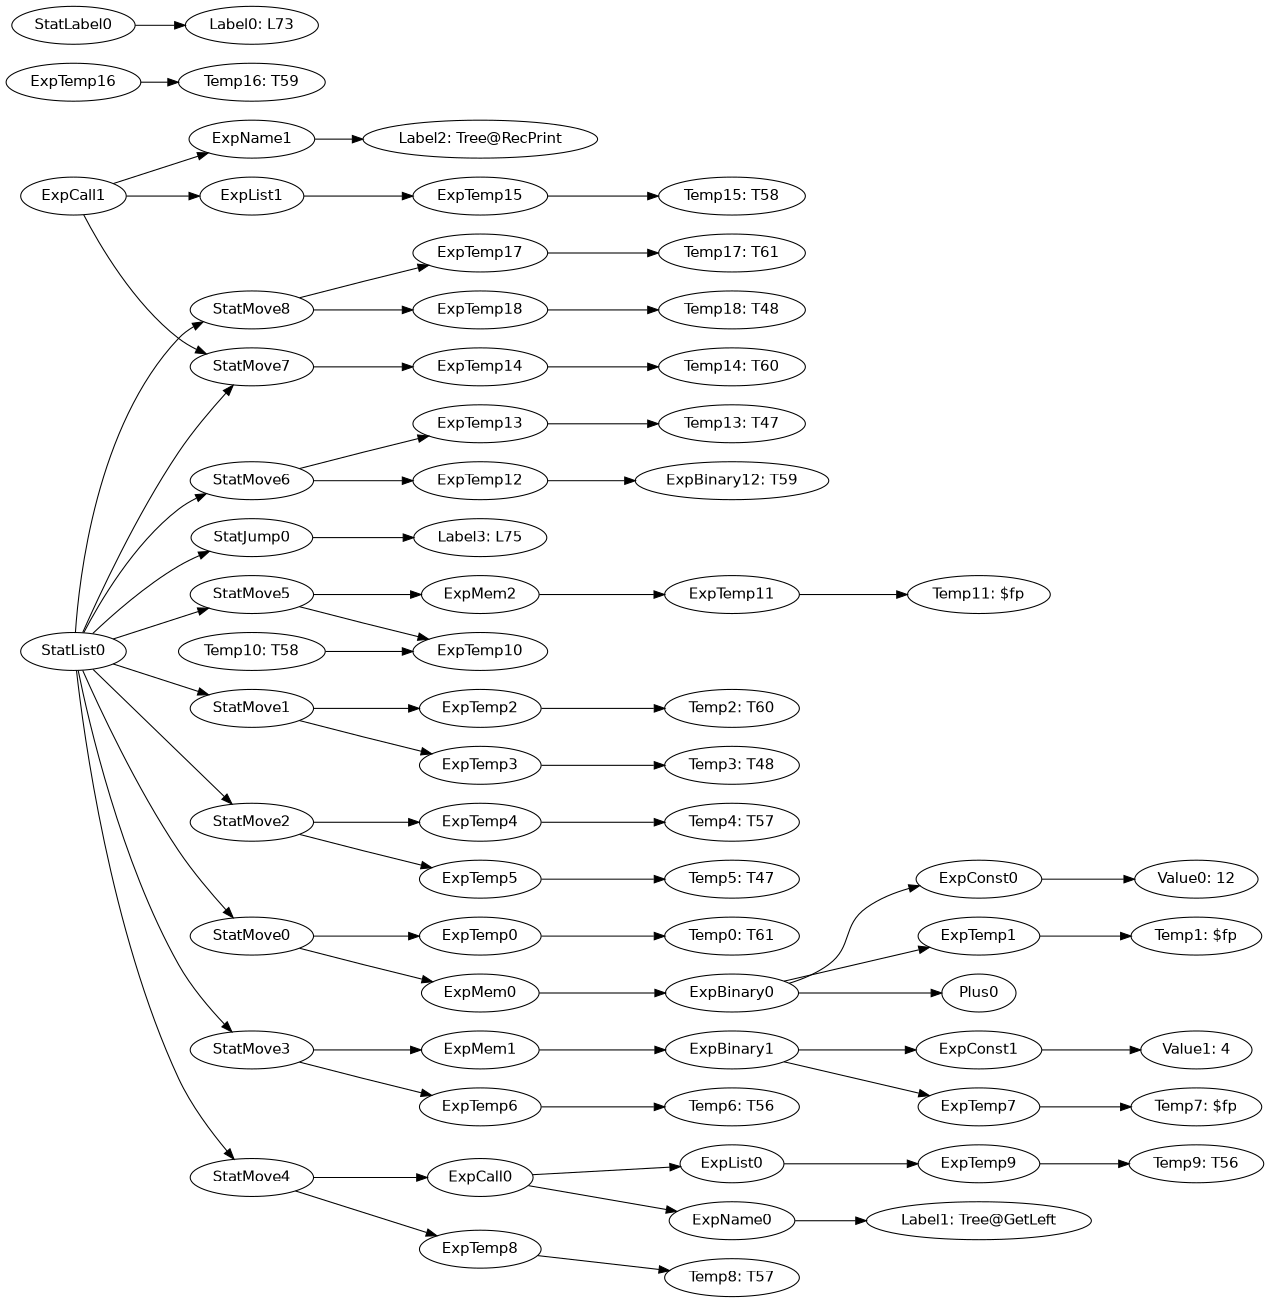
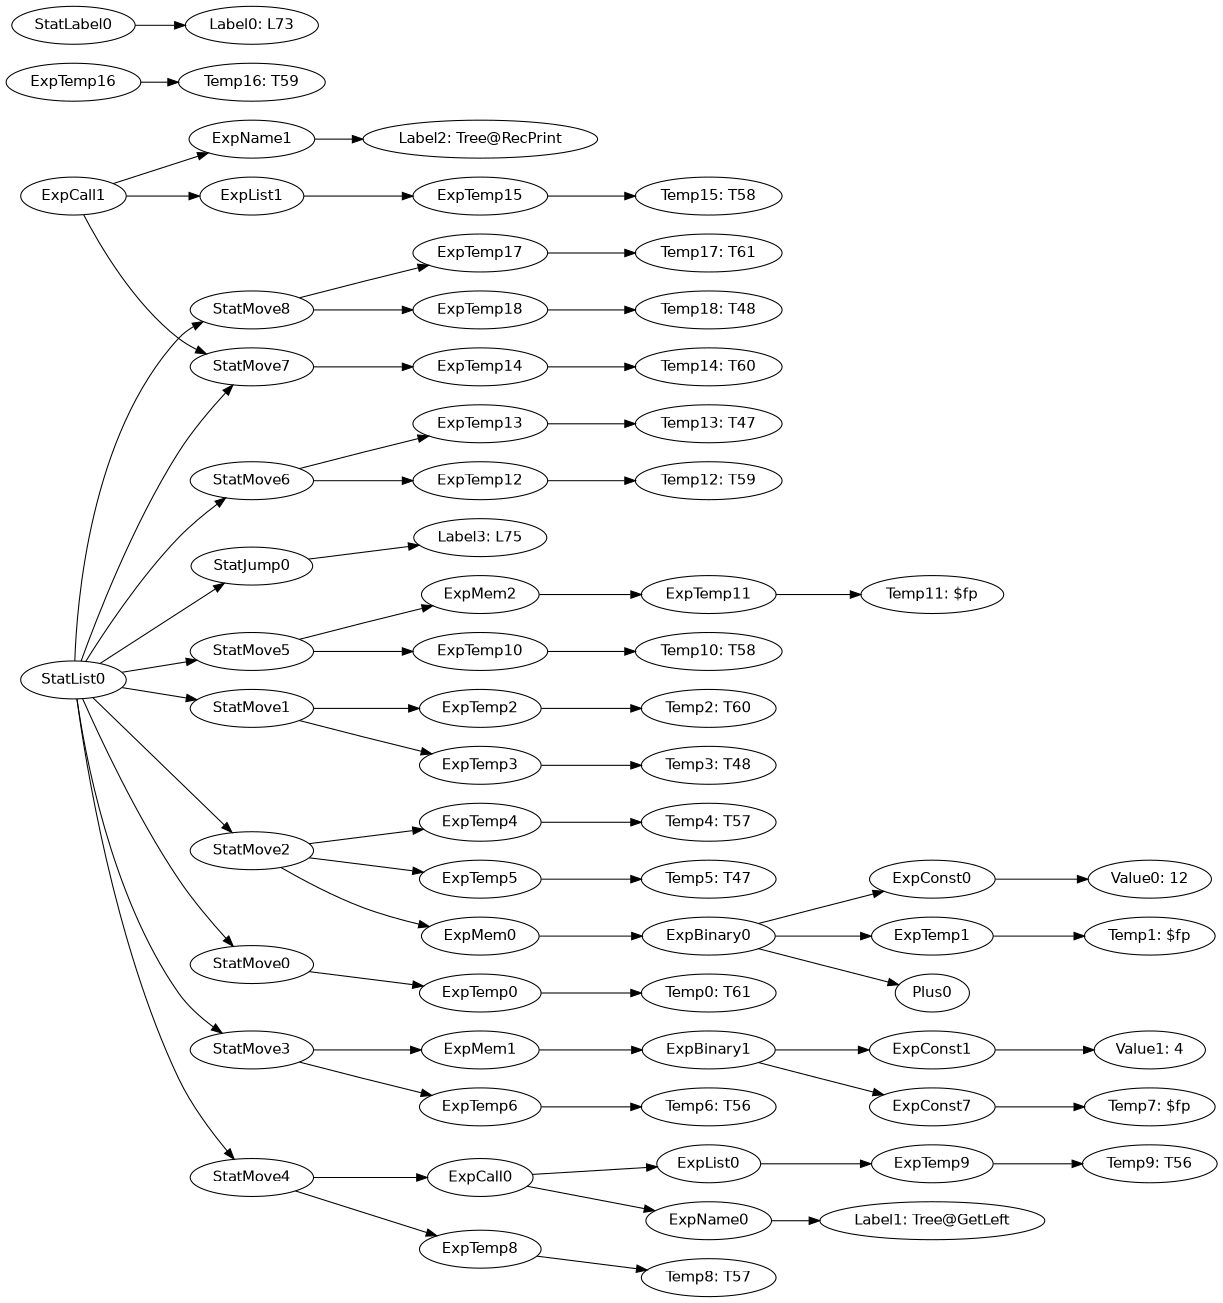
node "ExpBinary12: T59": label "ExpBinary12: T59" -> "Temp12: T59"
edge "Temp10: T58" -> "ExpTemp10": reversed
edge "StatMove0" -> "ExpMem0": now "StatMove2" -> "ExpMem0"
node "ExpTemp7": label "ExpTemp7" -> "ExpConst7"
